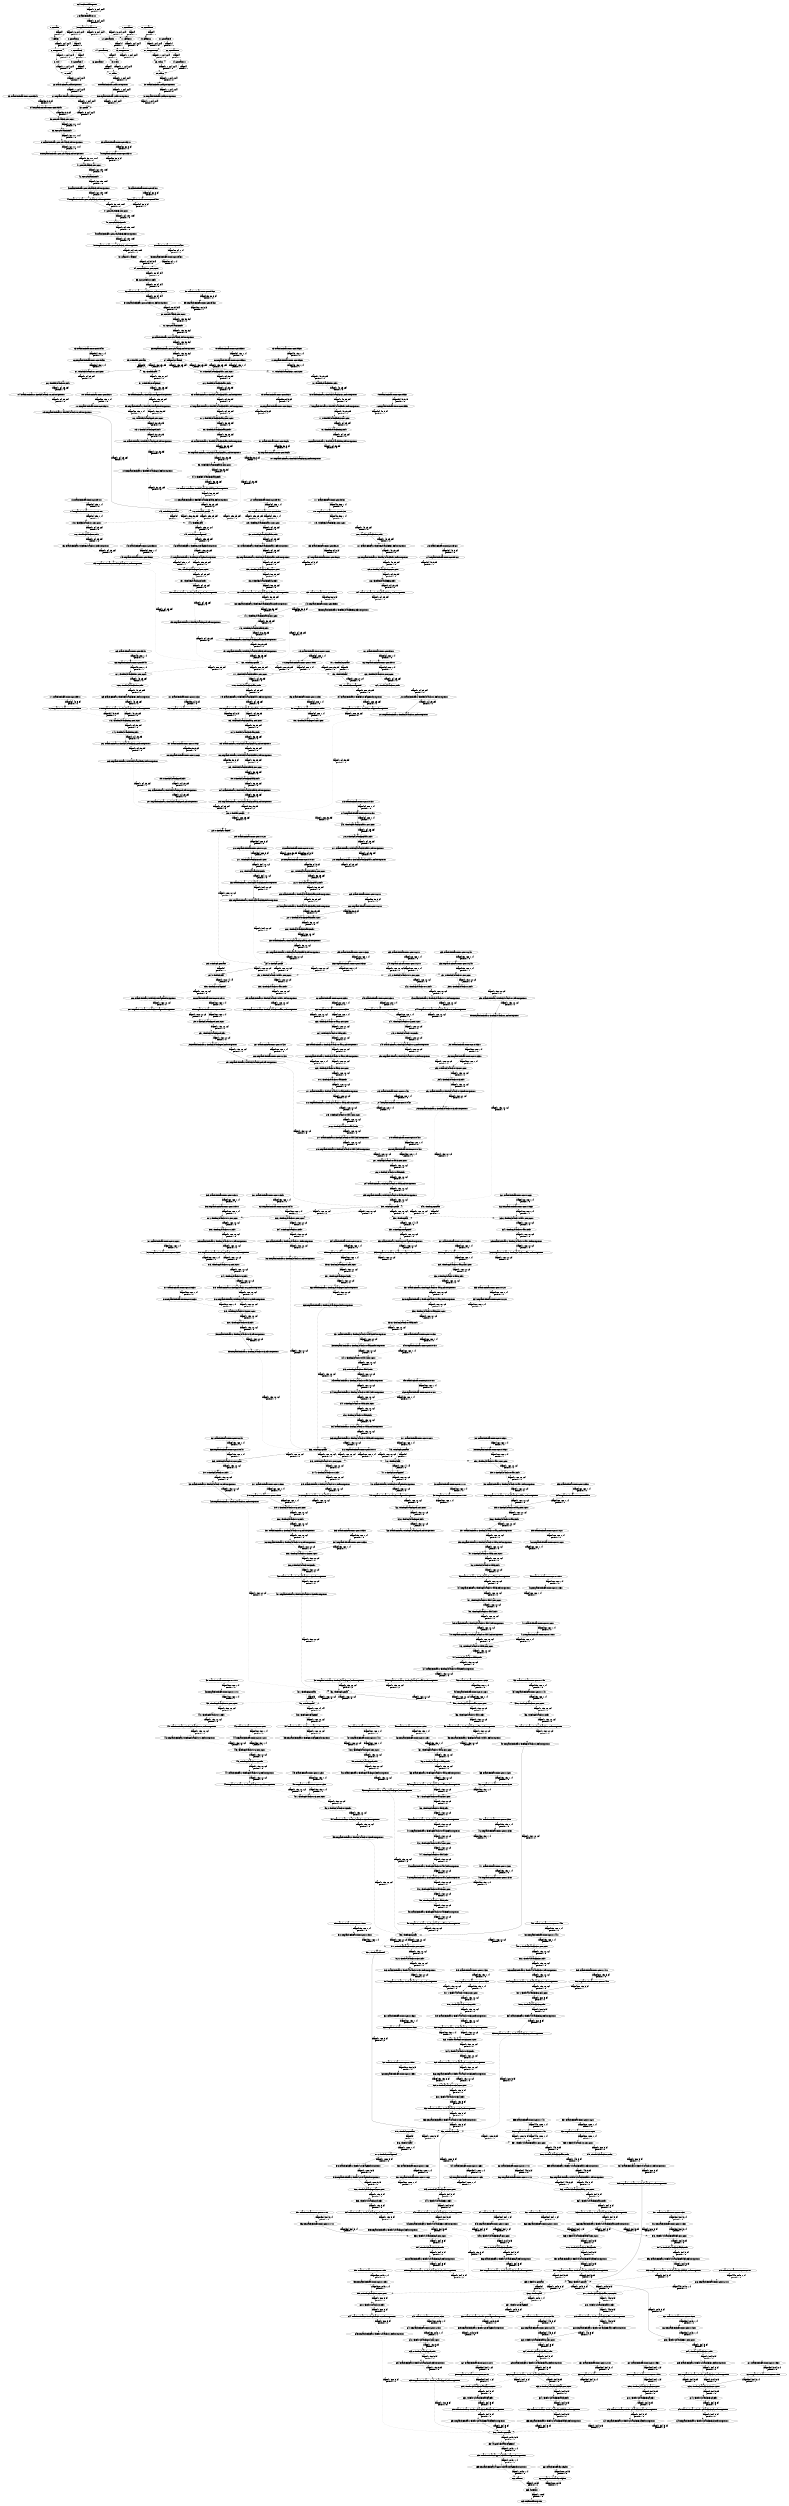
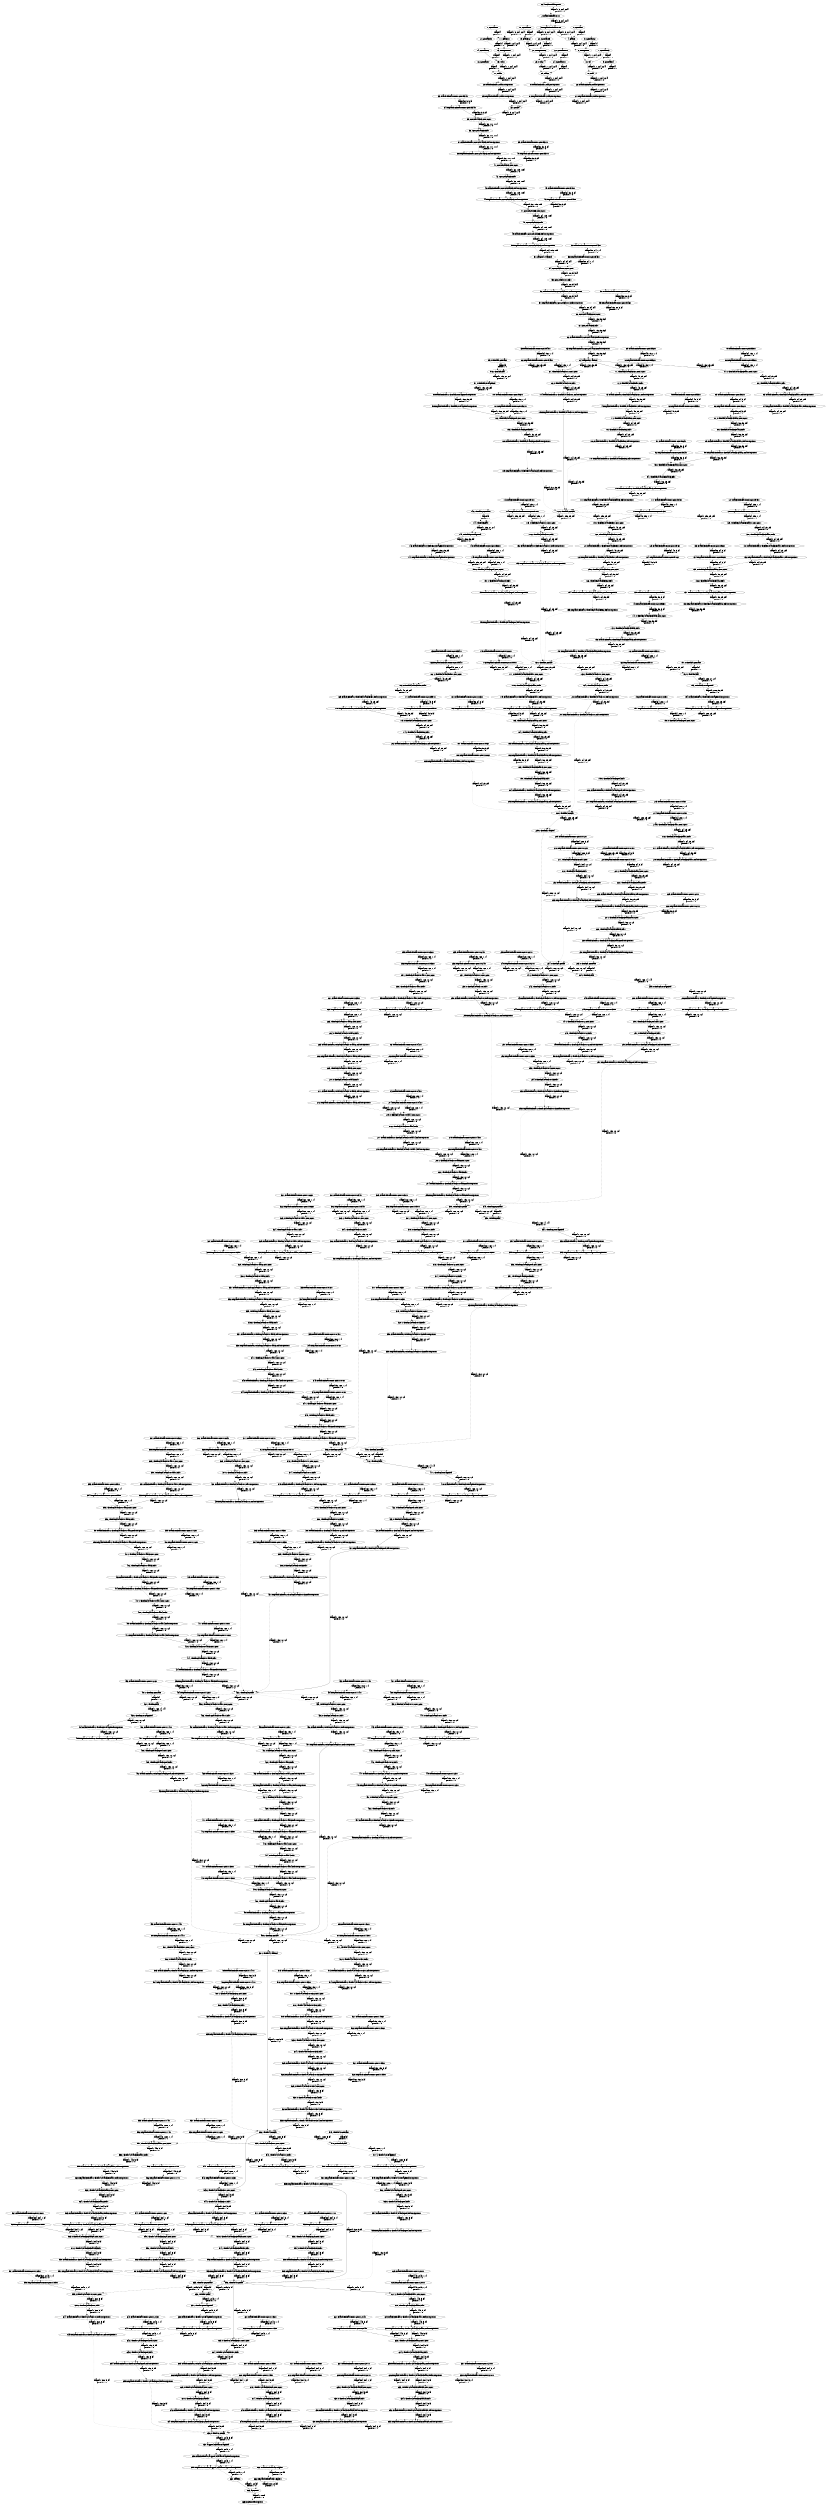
edge "426 QuantizeLinear_/Mixed_6d/branch_pool/Relu_output_0_1" -> "427 DequantizeLinear_/Mixed_6d/branch_pool/Relu_output_0_1": added, label "shape:[1, 192, 12, 12] ports:0 -> 0"
